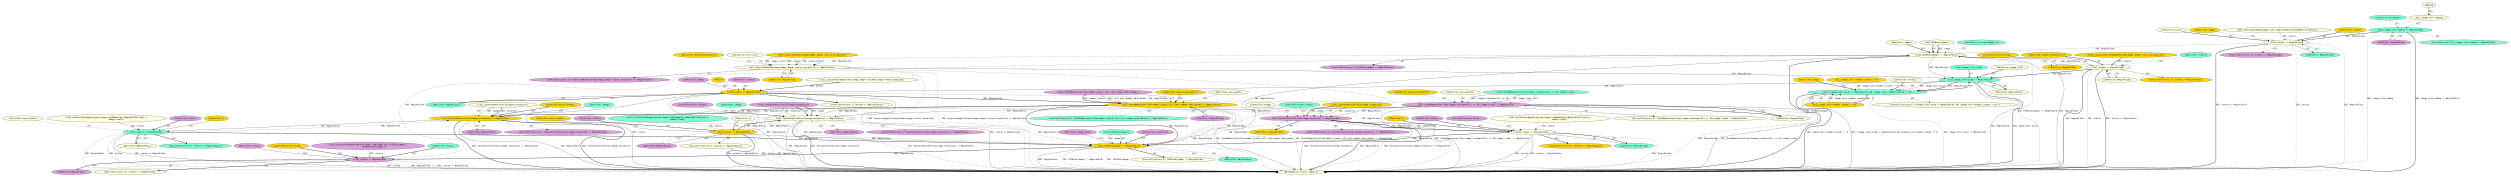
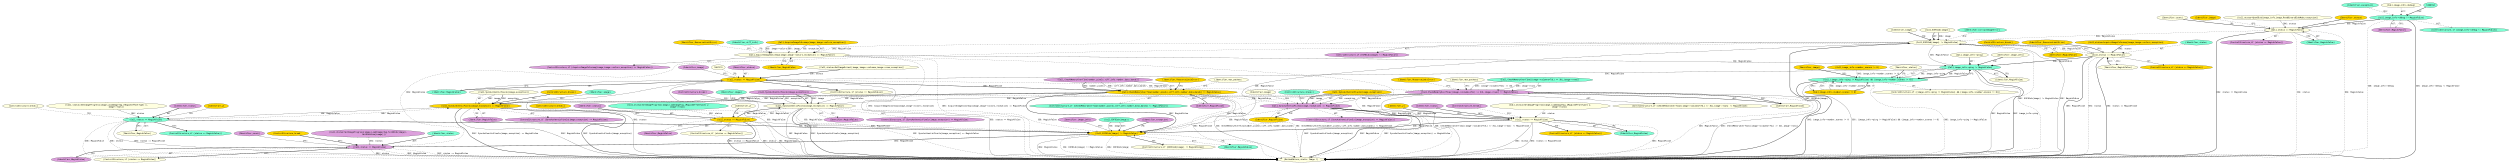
node "1000160": fillcolor lightyellow -> aquamarine
edge "1000160" -> "(Call,image_info->debug)": now "1000160" -> "(Call,image_info->debug != MagickFalse)"
node "(Identifier,viff_info)": fillcolor lightyellow -> aquamarine
node "(Call,image_info->ping)": fillcolor aquamarine -> lightyellow
edge "(Call,image_info->ping)" -> "(Call,image_info->ping != MagickFalse)": arrowhead odot -> diamond
node "1001219": fillcolor gold -> lightyellow
